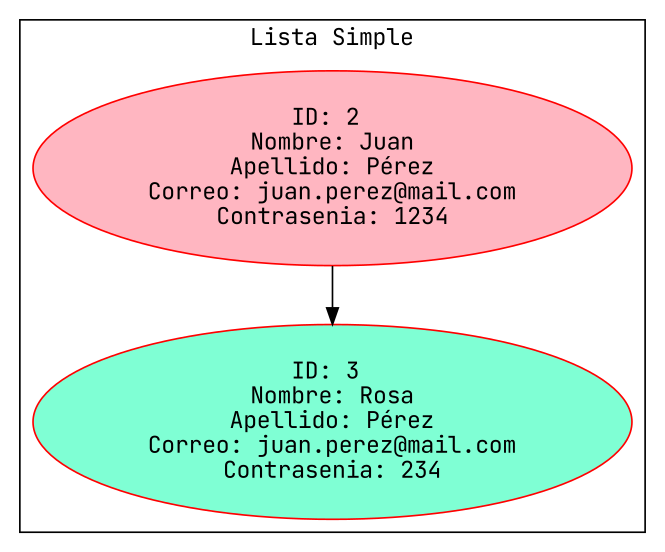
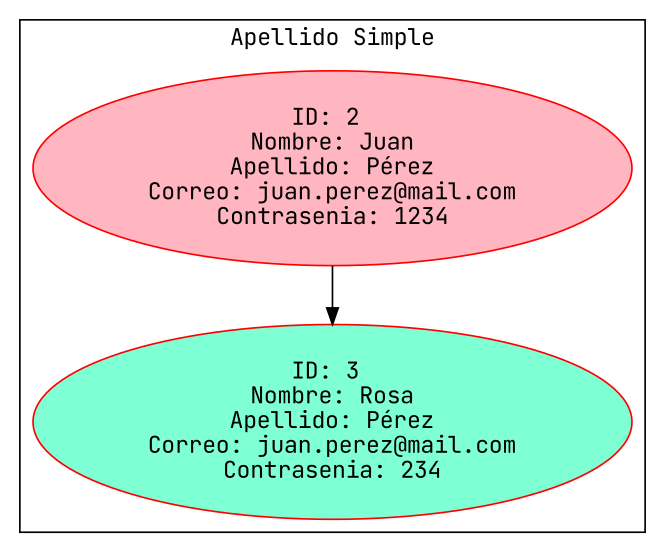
cluster "Lista Simple": label "Lista Simple" -> "Apellido Simple"
